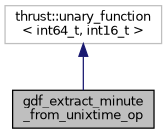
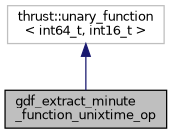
node "gdf_extract_minute _from_unixtime_op": label "gdf_extract_minute _from_unixtime_op" -> "gdf_extract_minute _function_unixtime_op"
